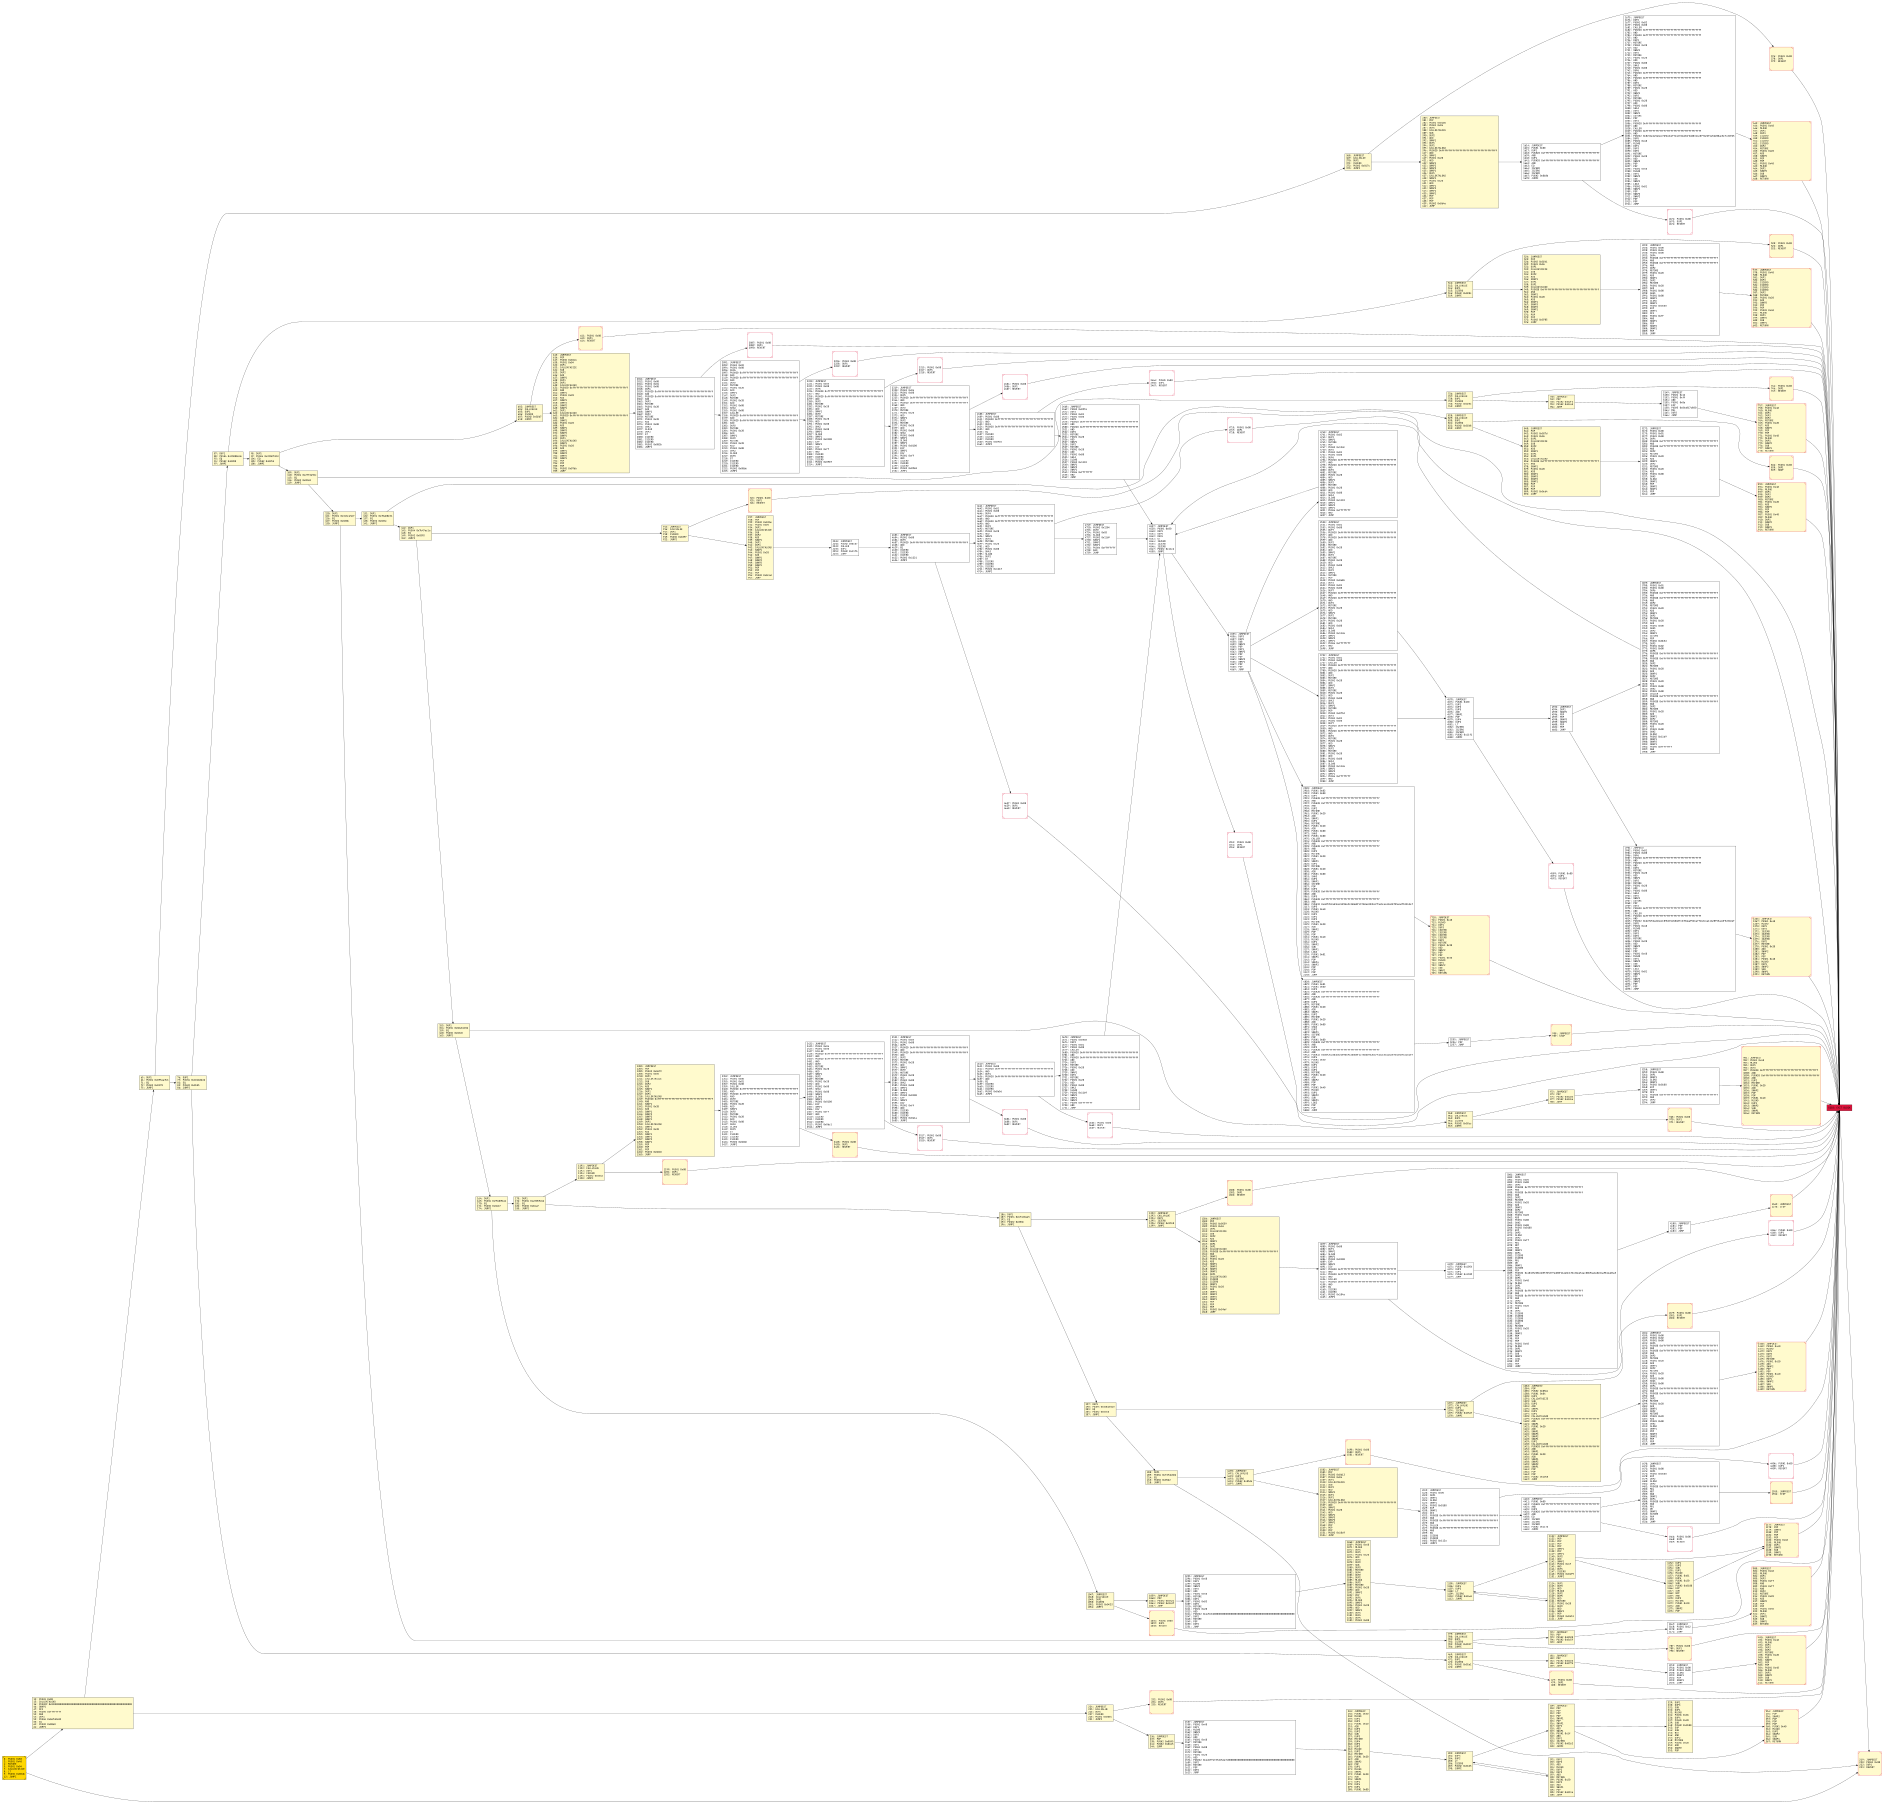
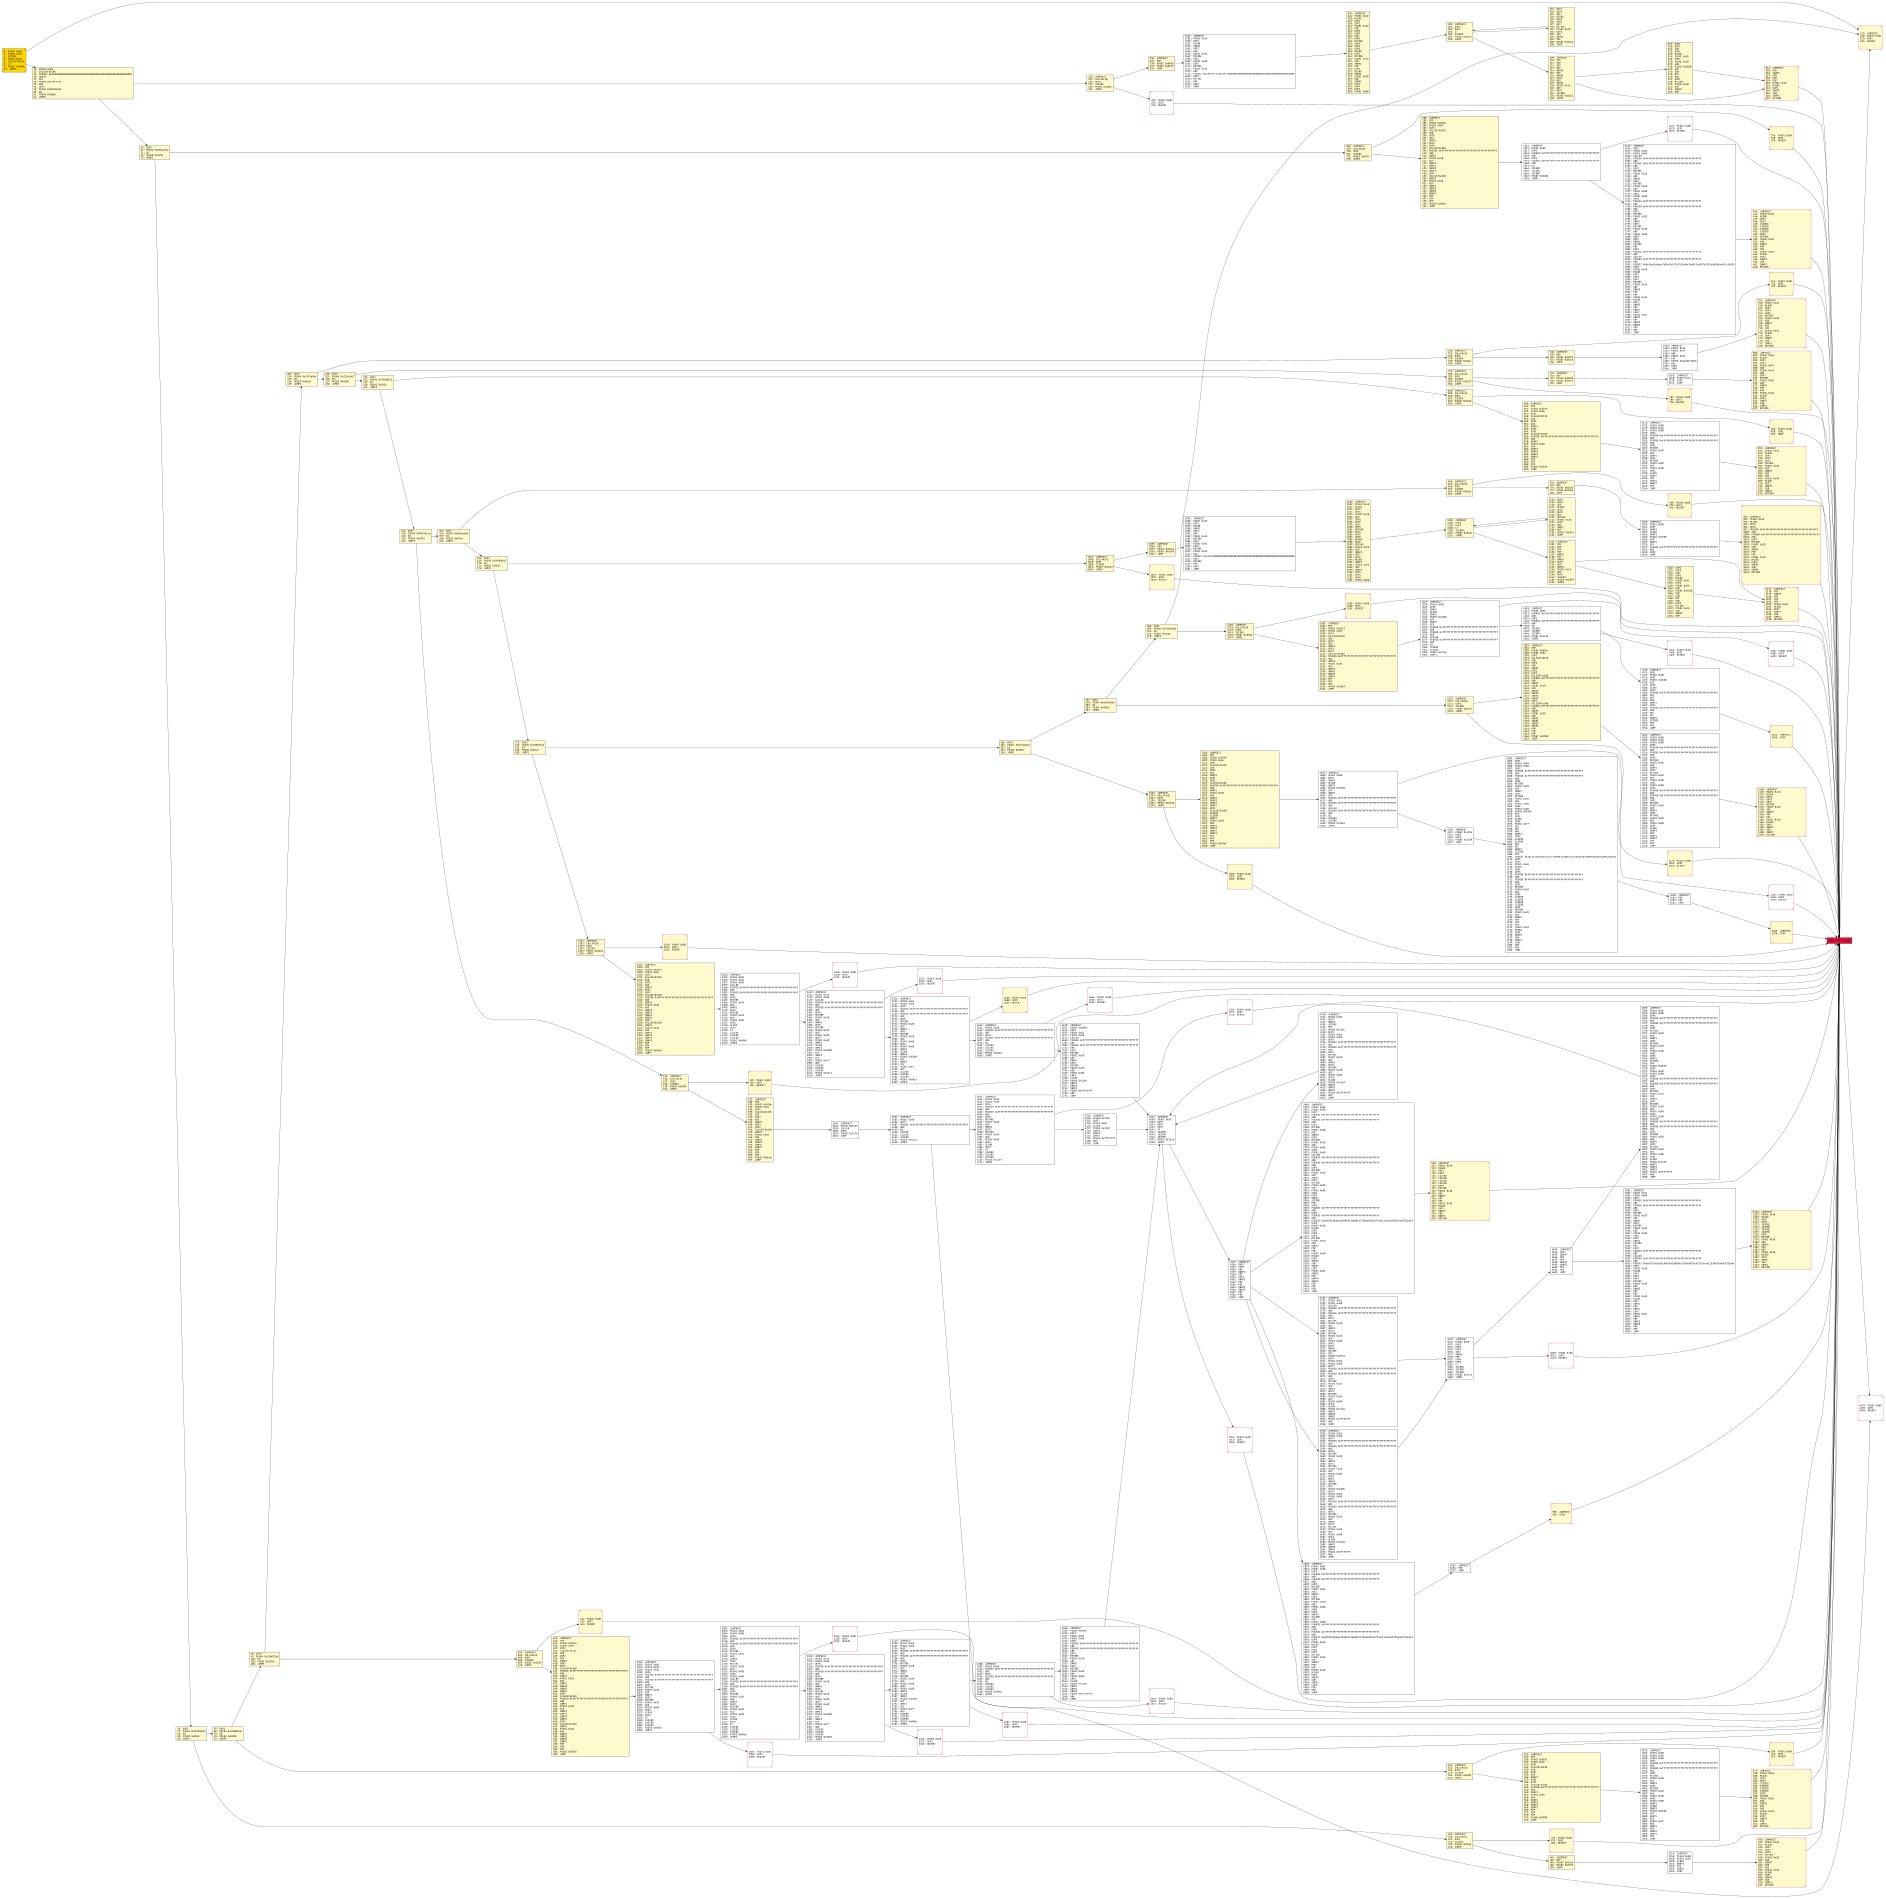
node "3606: PUSH1 0x00 3608: DUP1 3609: REVERT": fillcolor white -> lemonchiffon
edge "4637: PUSH1 0x00 4639: DUP1 4640: REVERT" -> "5203: EXIT BLOCK": reversed
node "3428: PUSH1 0x00 3430: DUP1 3431: REVERT": fillcolor lemonchiffon -> white
node "232: PUSH1 0x00 234: DUP1 235: REVERT": fillcolor lemonchiffon -> white
